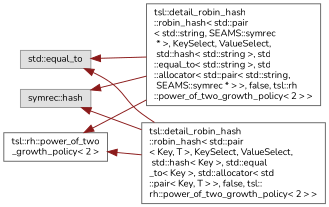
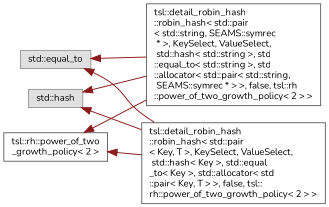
node "symrec::hash": label "symrec::hash" -> "std::hash"
